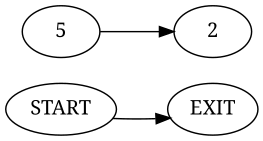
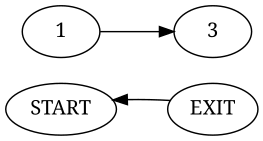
node "5": label "5" -> "1"
node "2": label "2" -> "3"
edge "START" -> "EXIT": reversed
